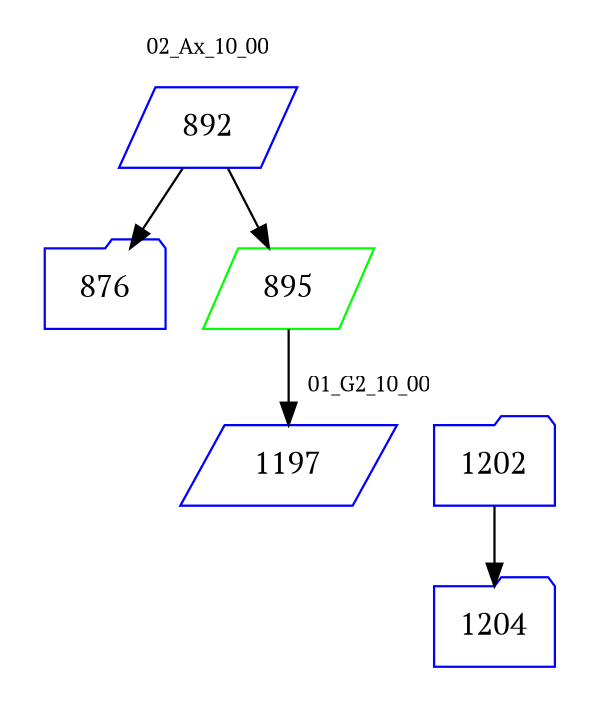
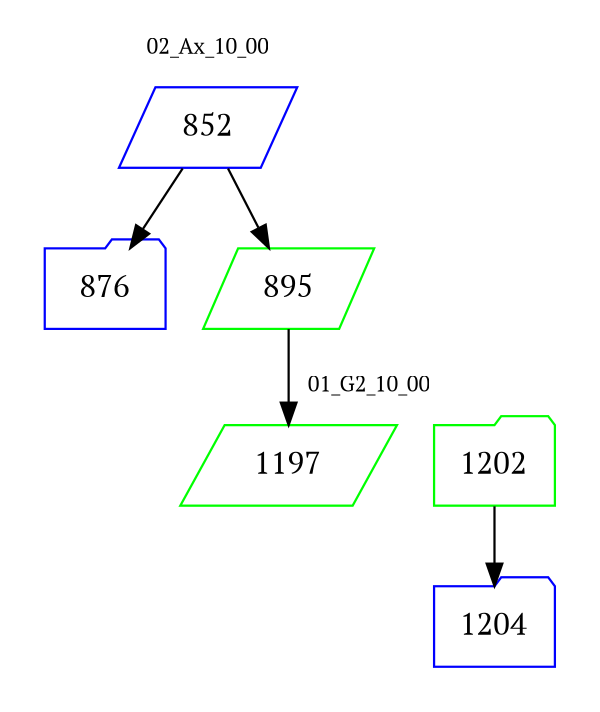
node "892": label "892" -> "852"
node "1197": color blue -> green
node "1202": color blue -> green
